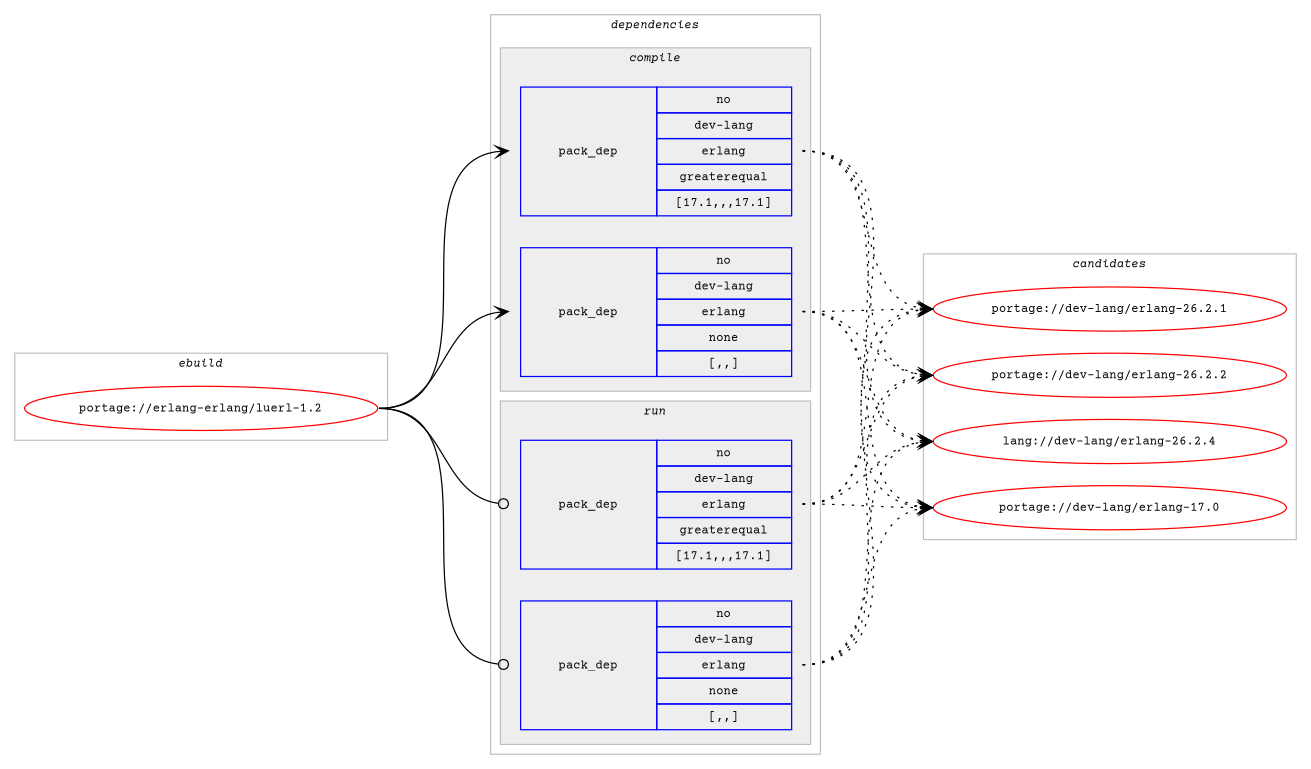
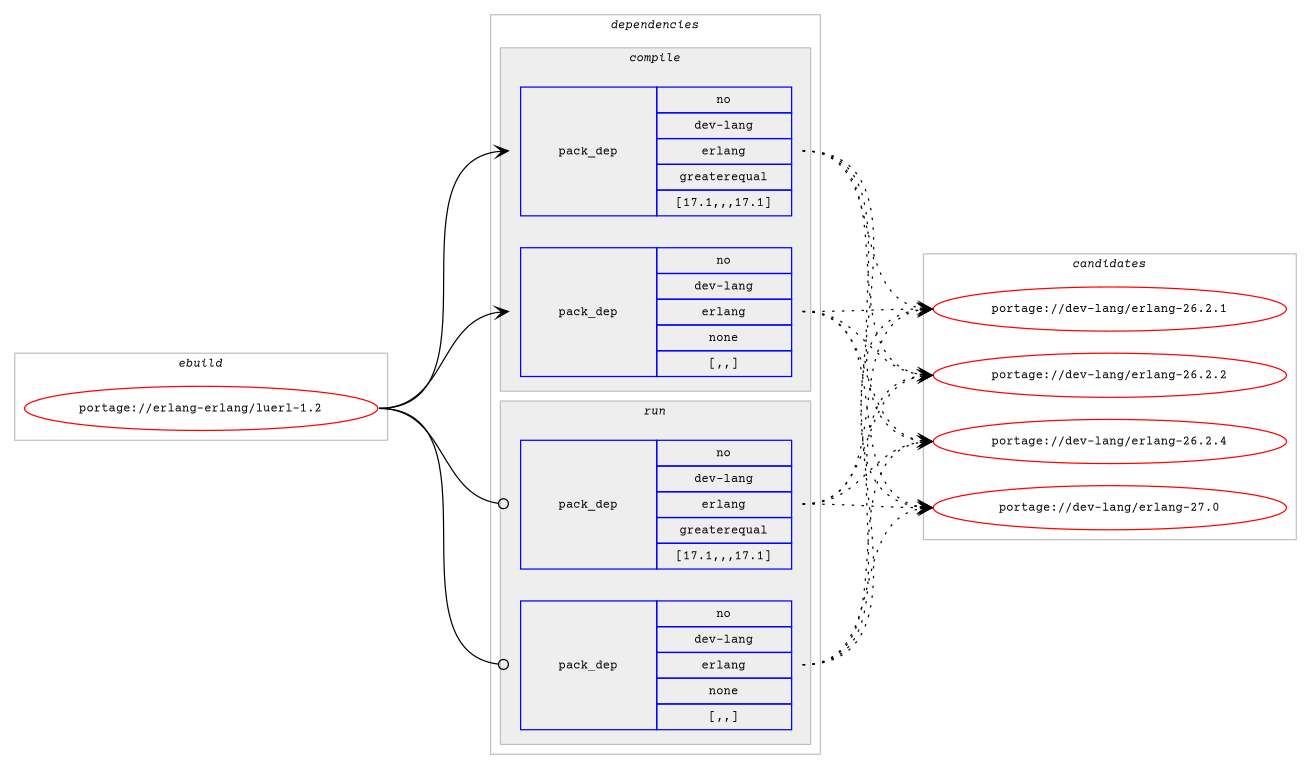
node "lang://dev-lang/erlang-26.2.4": label "lang://dev-lang/erlang-26.2.4" -> "portage://dev-lang/erlang-26.2.4"
node "portage://dev-lang/erlang-17.0": label "portage://dev-lang/erlang-17.0" -> "portage://dev-lang/erlang-27.0"
